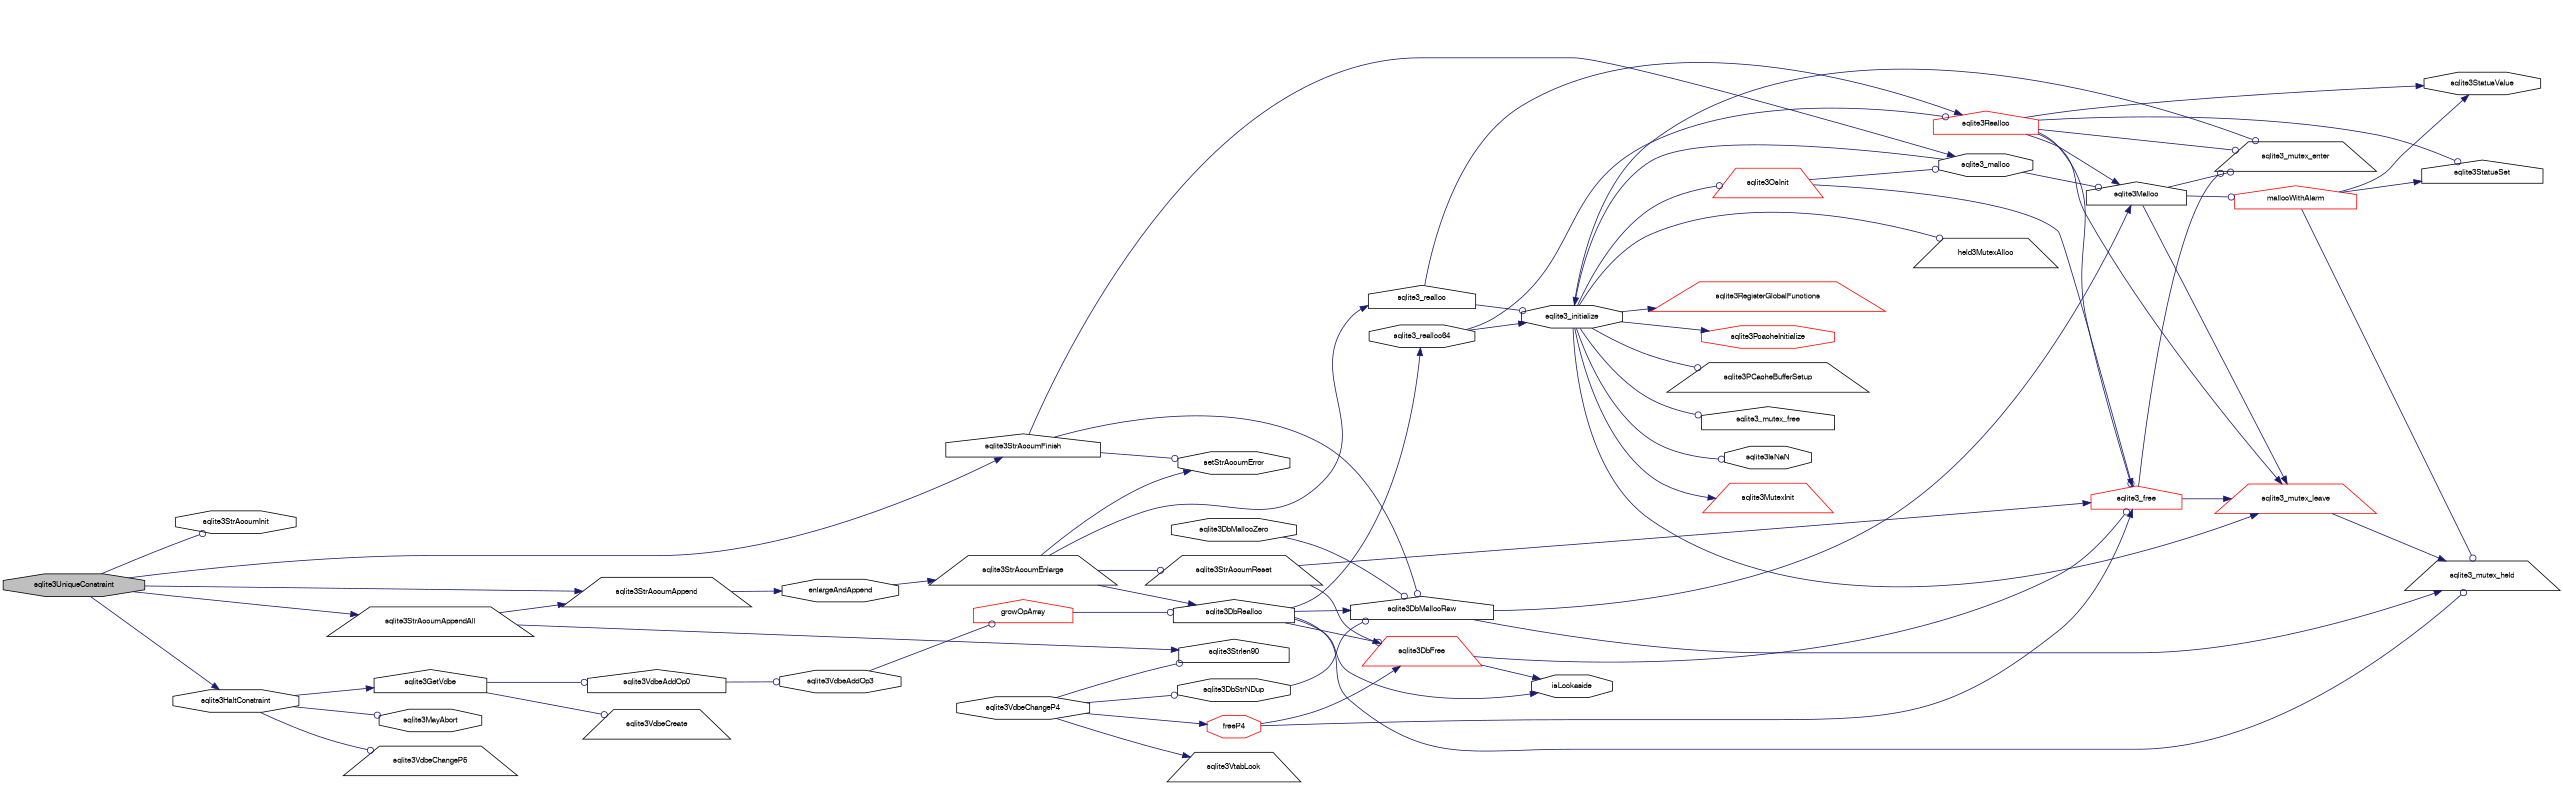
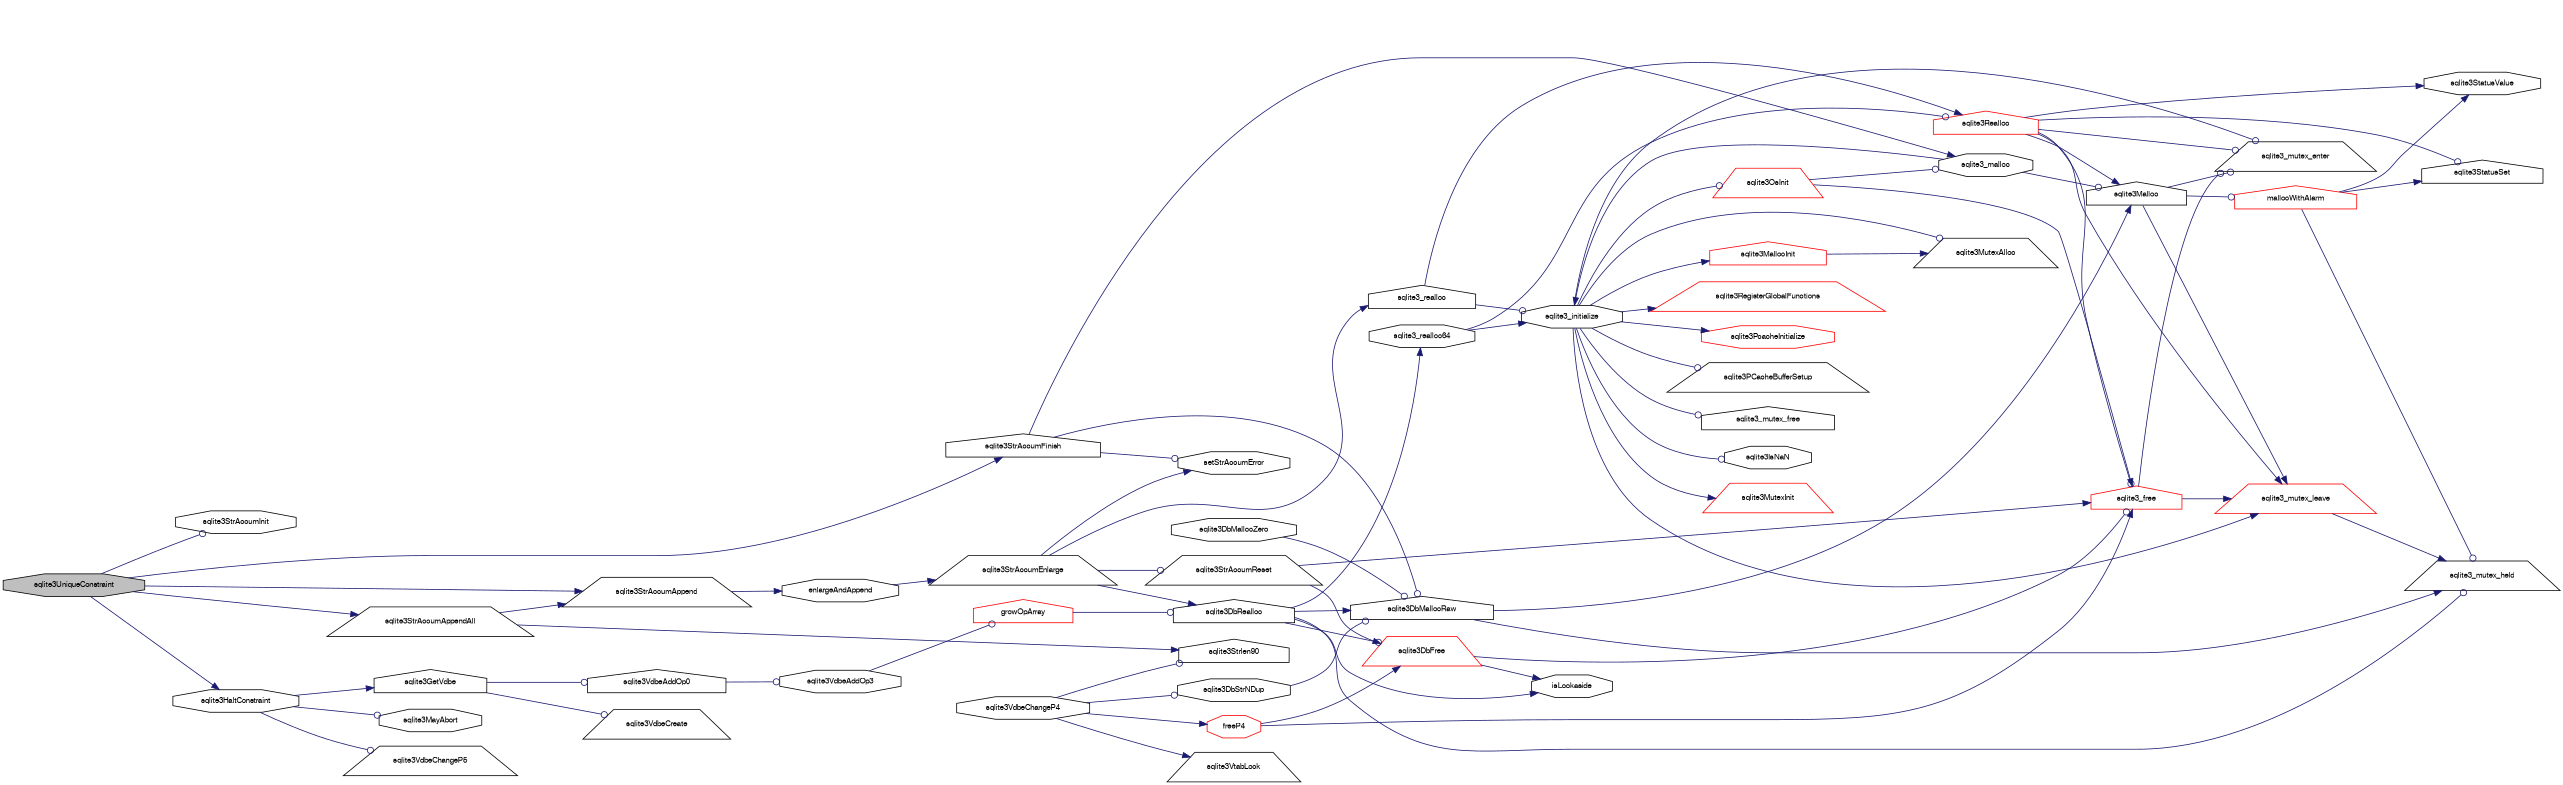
node "held3MutexAlloc": label "held3MutexAlloc" -> "sqlite3MutexAlloc"
node "sqlite3MallocInit": added
